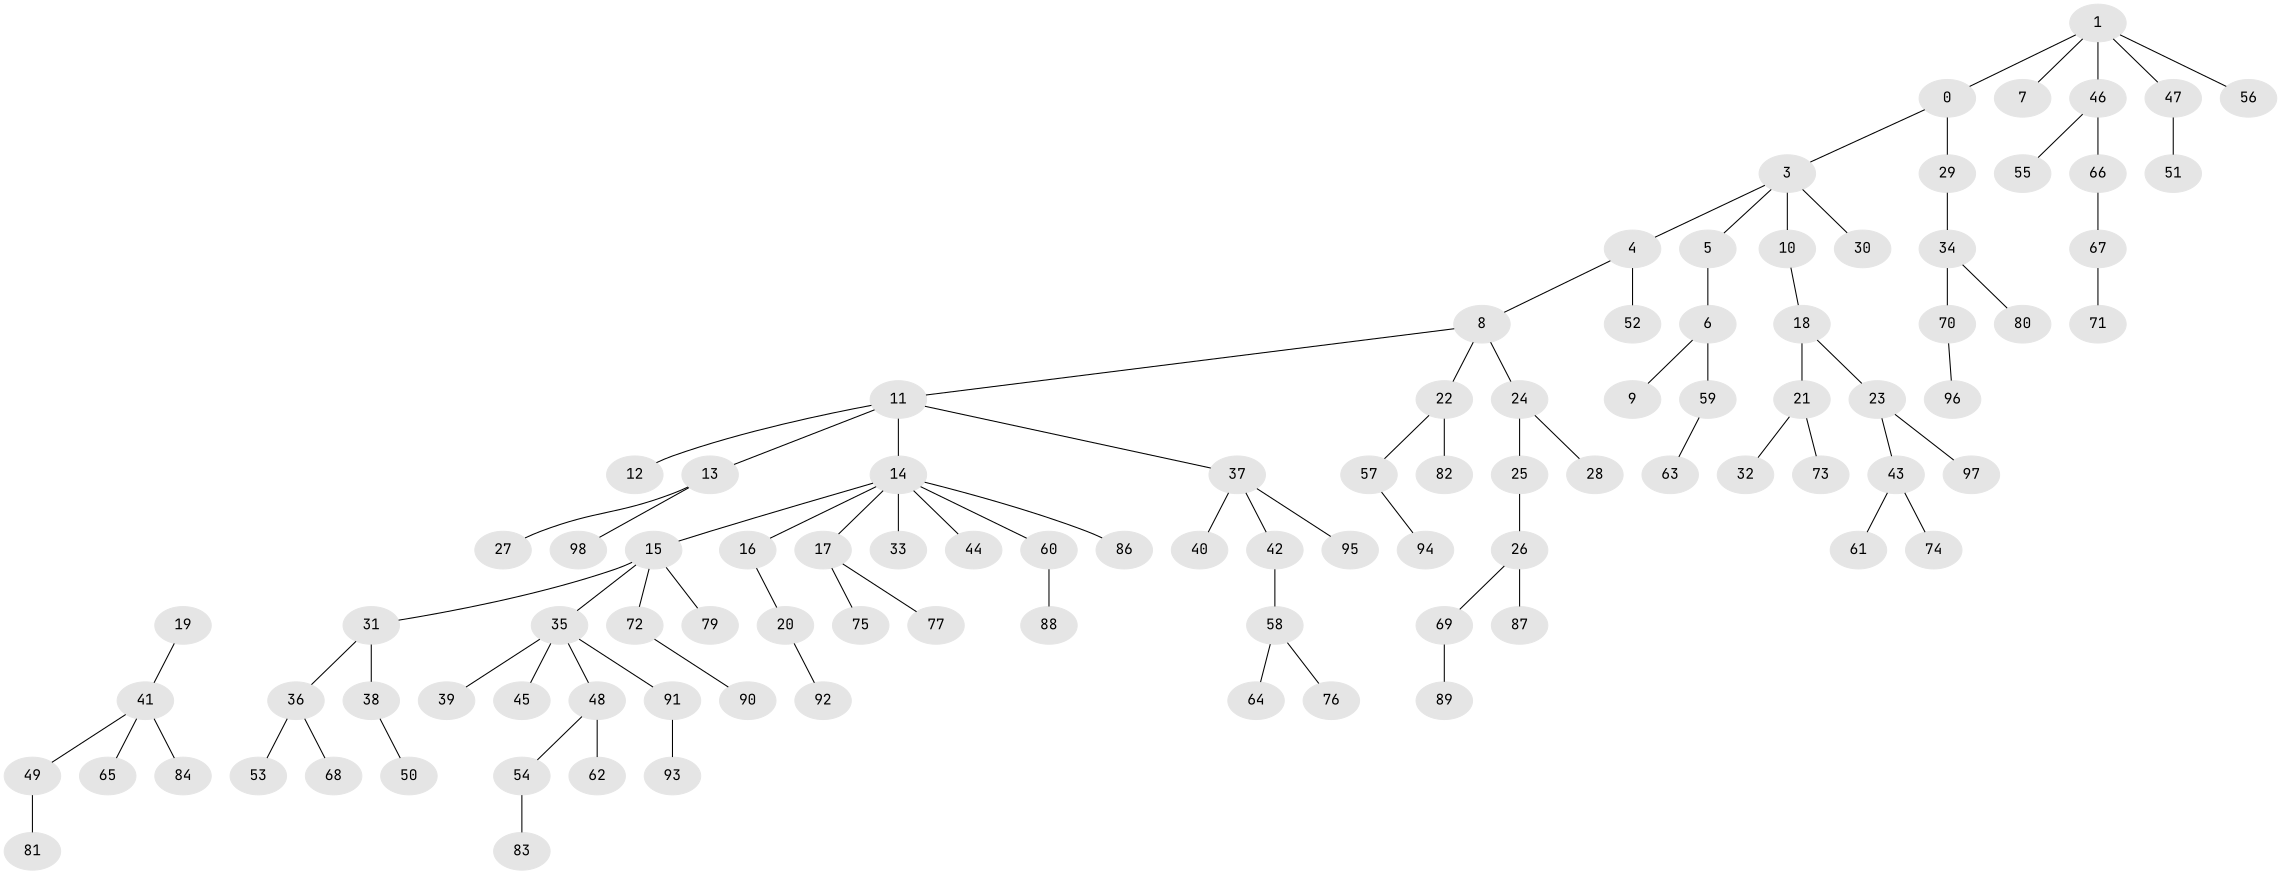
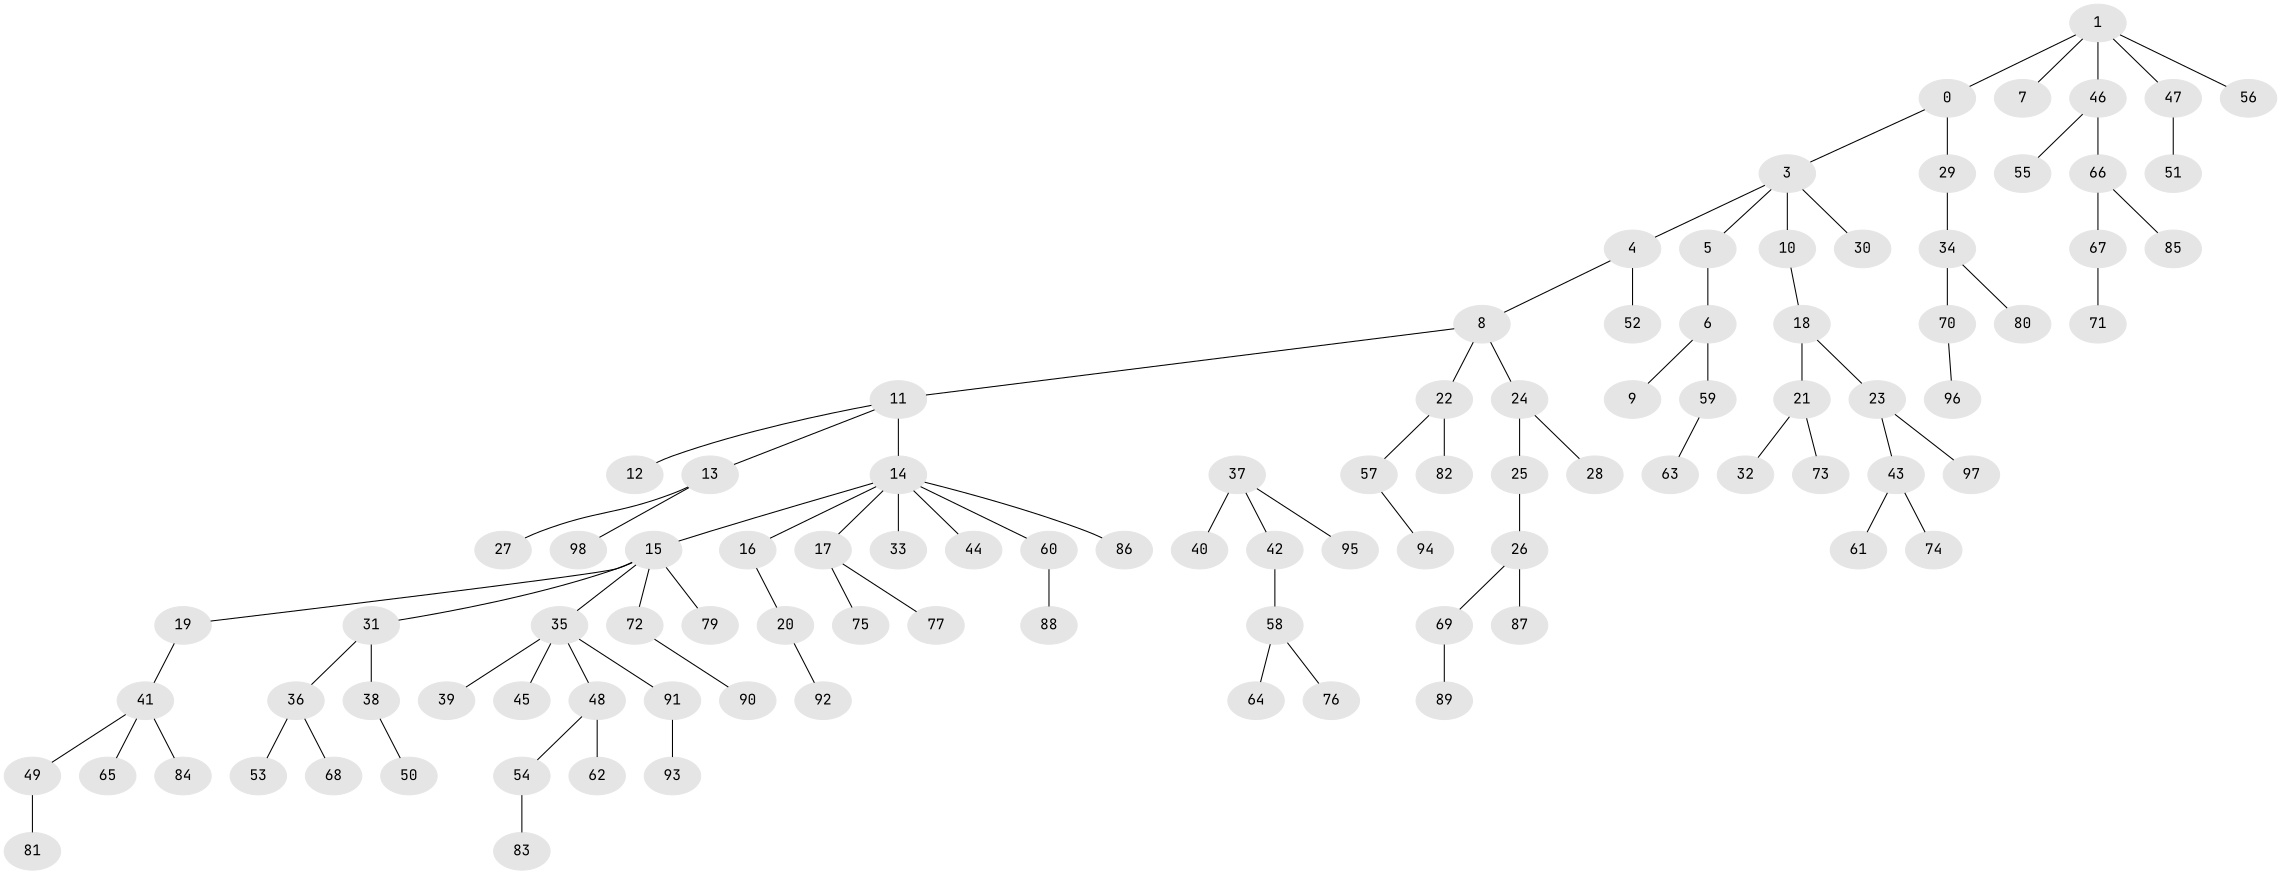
node "85": added
edge "11" -- "37": removed
edge "15" -- "19": added
